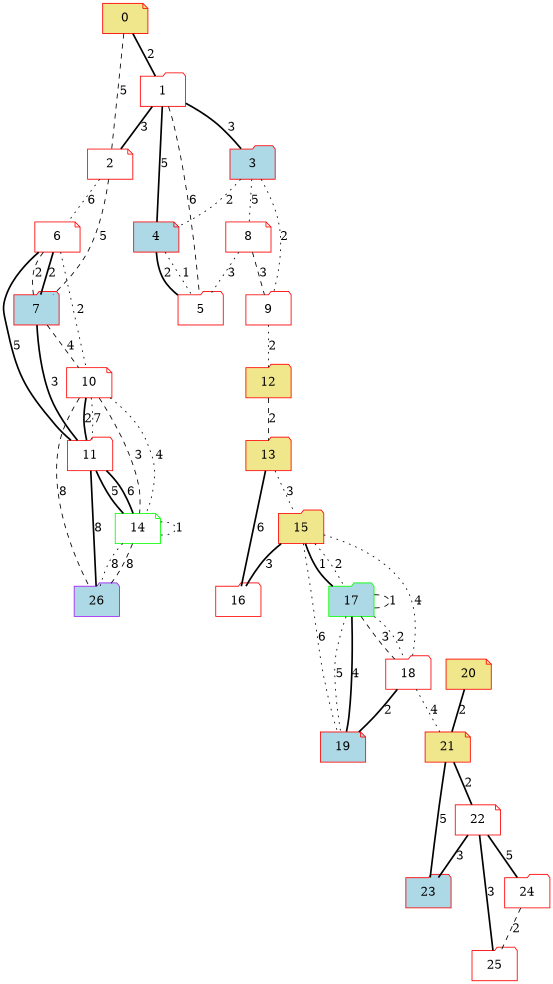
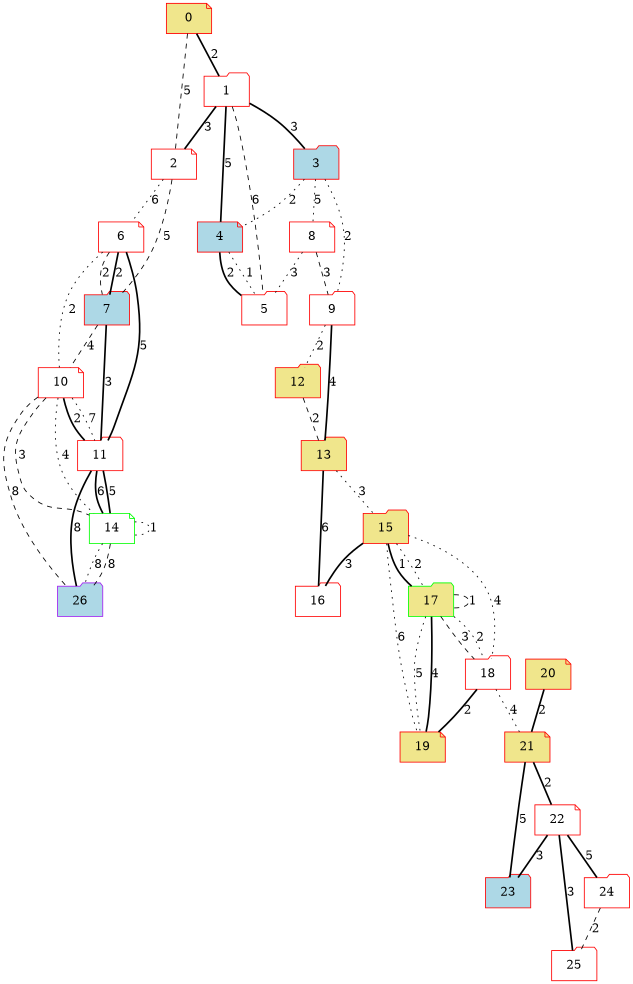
edge "9" -- "13": added, label "4"
node "17": fillcolor lightblue -> khaki
node "19": fillcolor lightblue -> khaki
